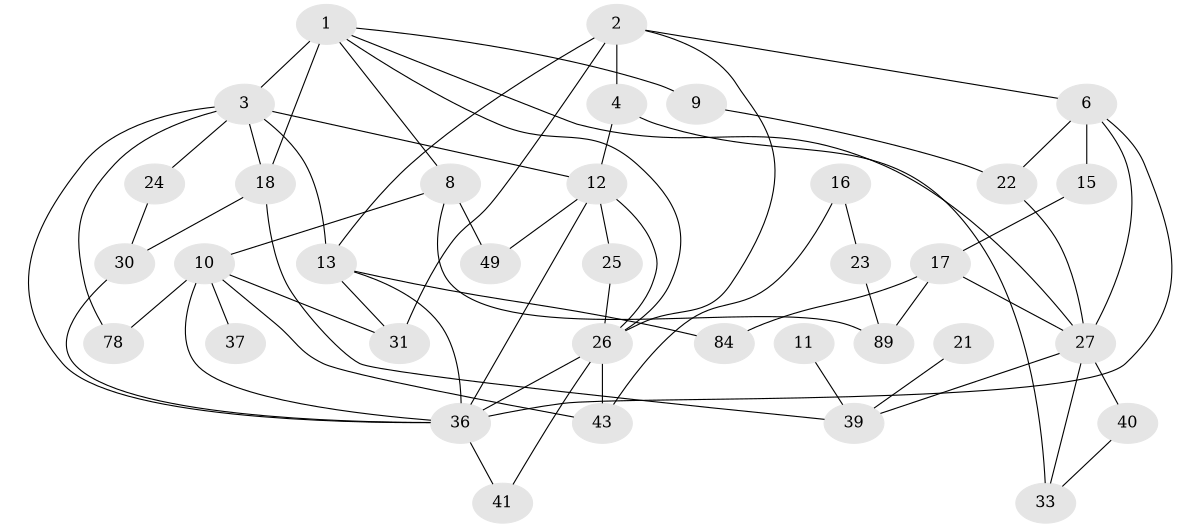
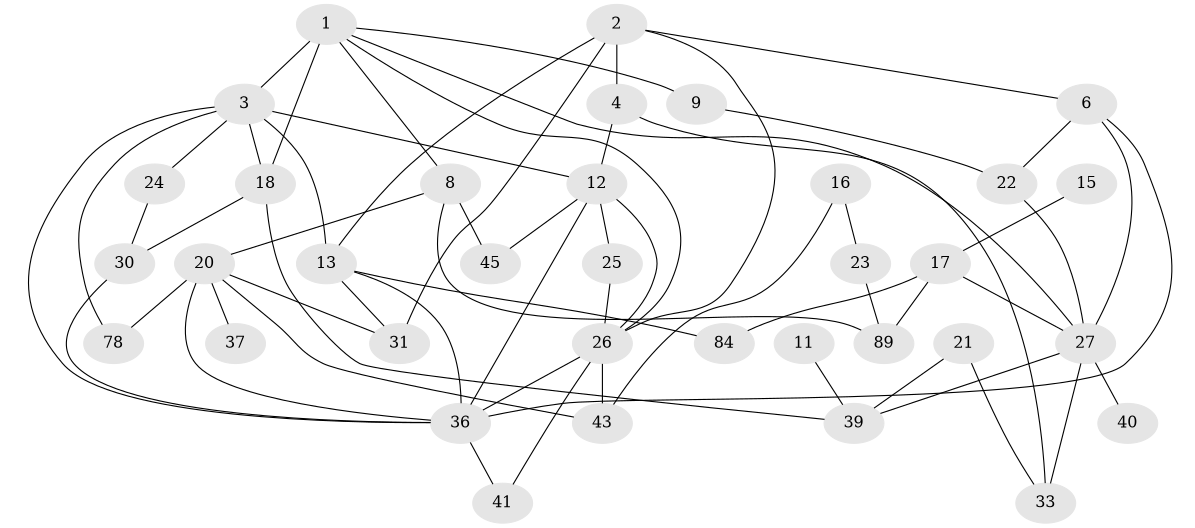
edge "6" -- "15": removed
node "10": label "10" -> "20"
node "49": label "49" -> "45"
edge "40" -- "33": now "21" -- "33"
